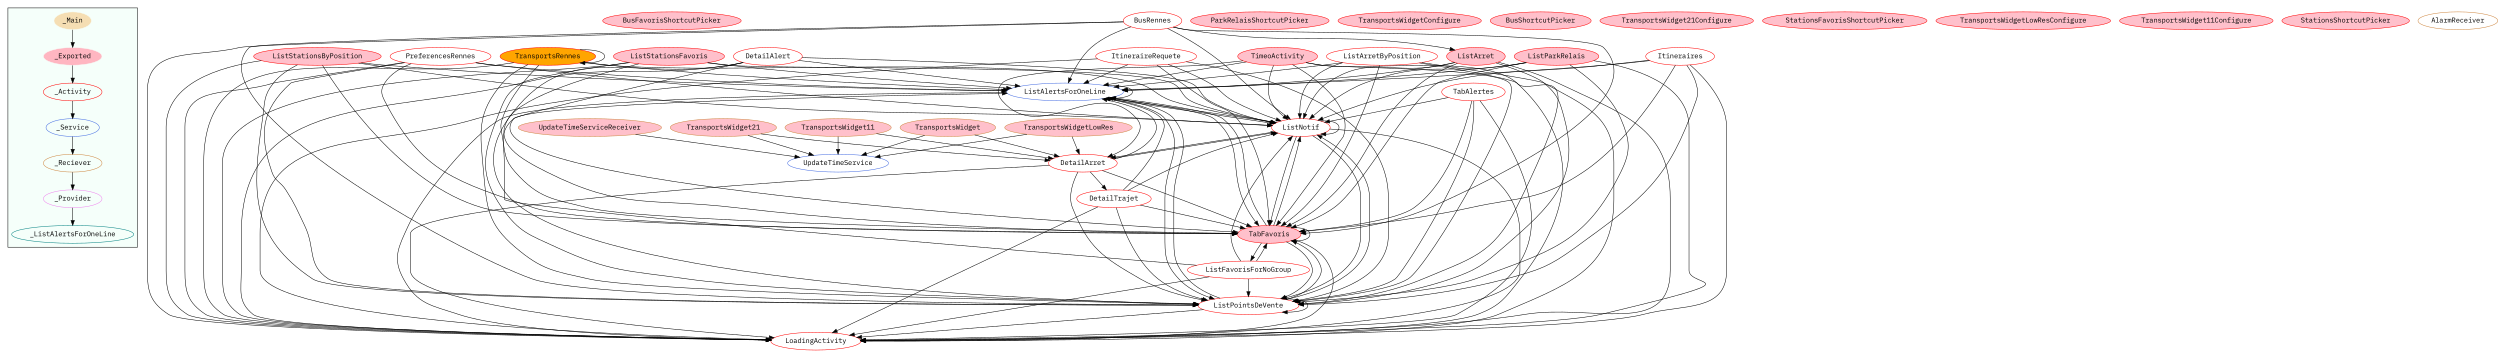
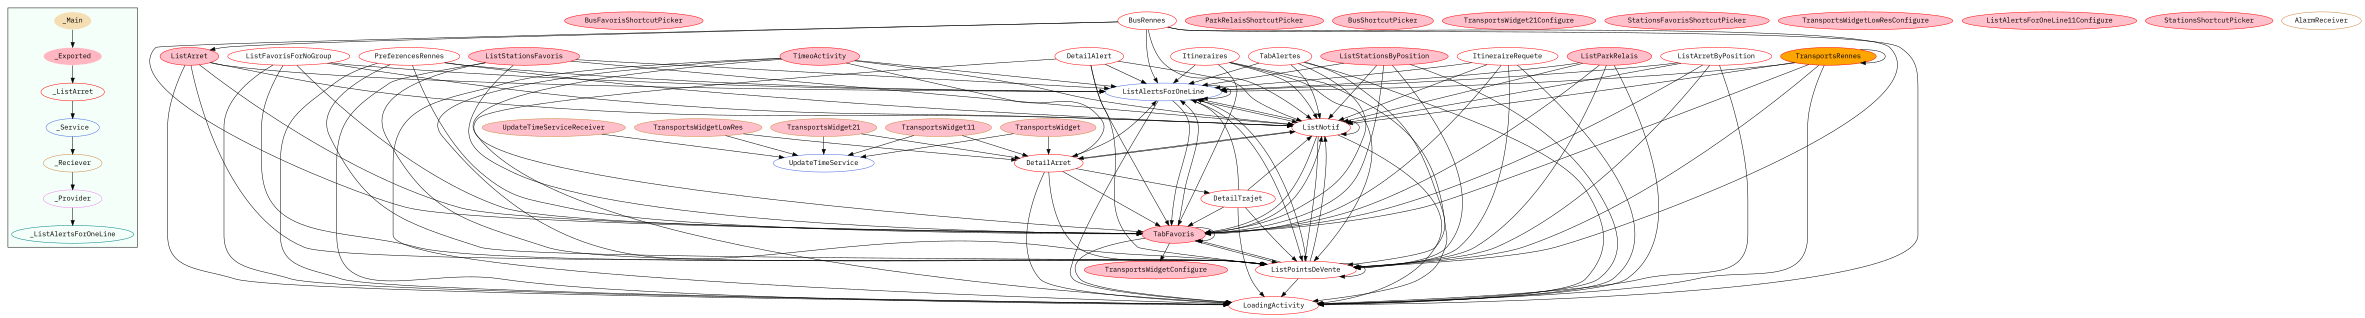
node "TransportsWidget11Configure": label "TransportsWidget11Configure" -> "ListAlertsForOneLine11Configure"
edge "TabAlertes" -> "ListAlertsForOneLine": added
node "_Activity": label "_Activity" -> "_ListArret"
edge "TabFavoris" -> "ListFavorisForNoGroup": now "TabFavoris" -> "TransportsWidgetConfigure"
